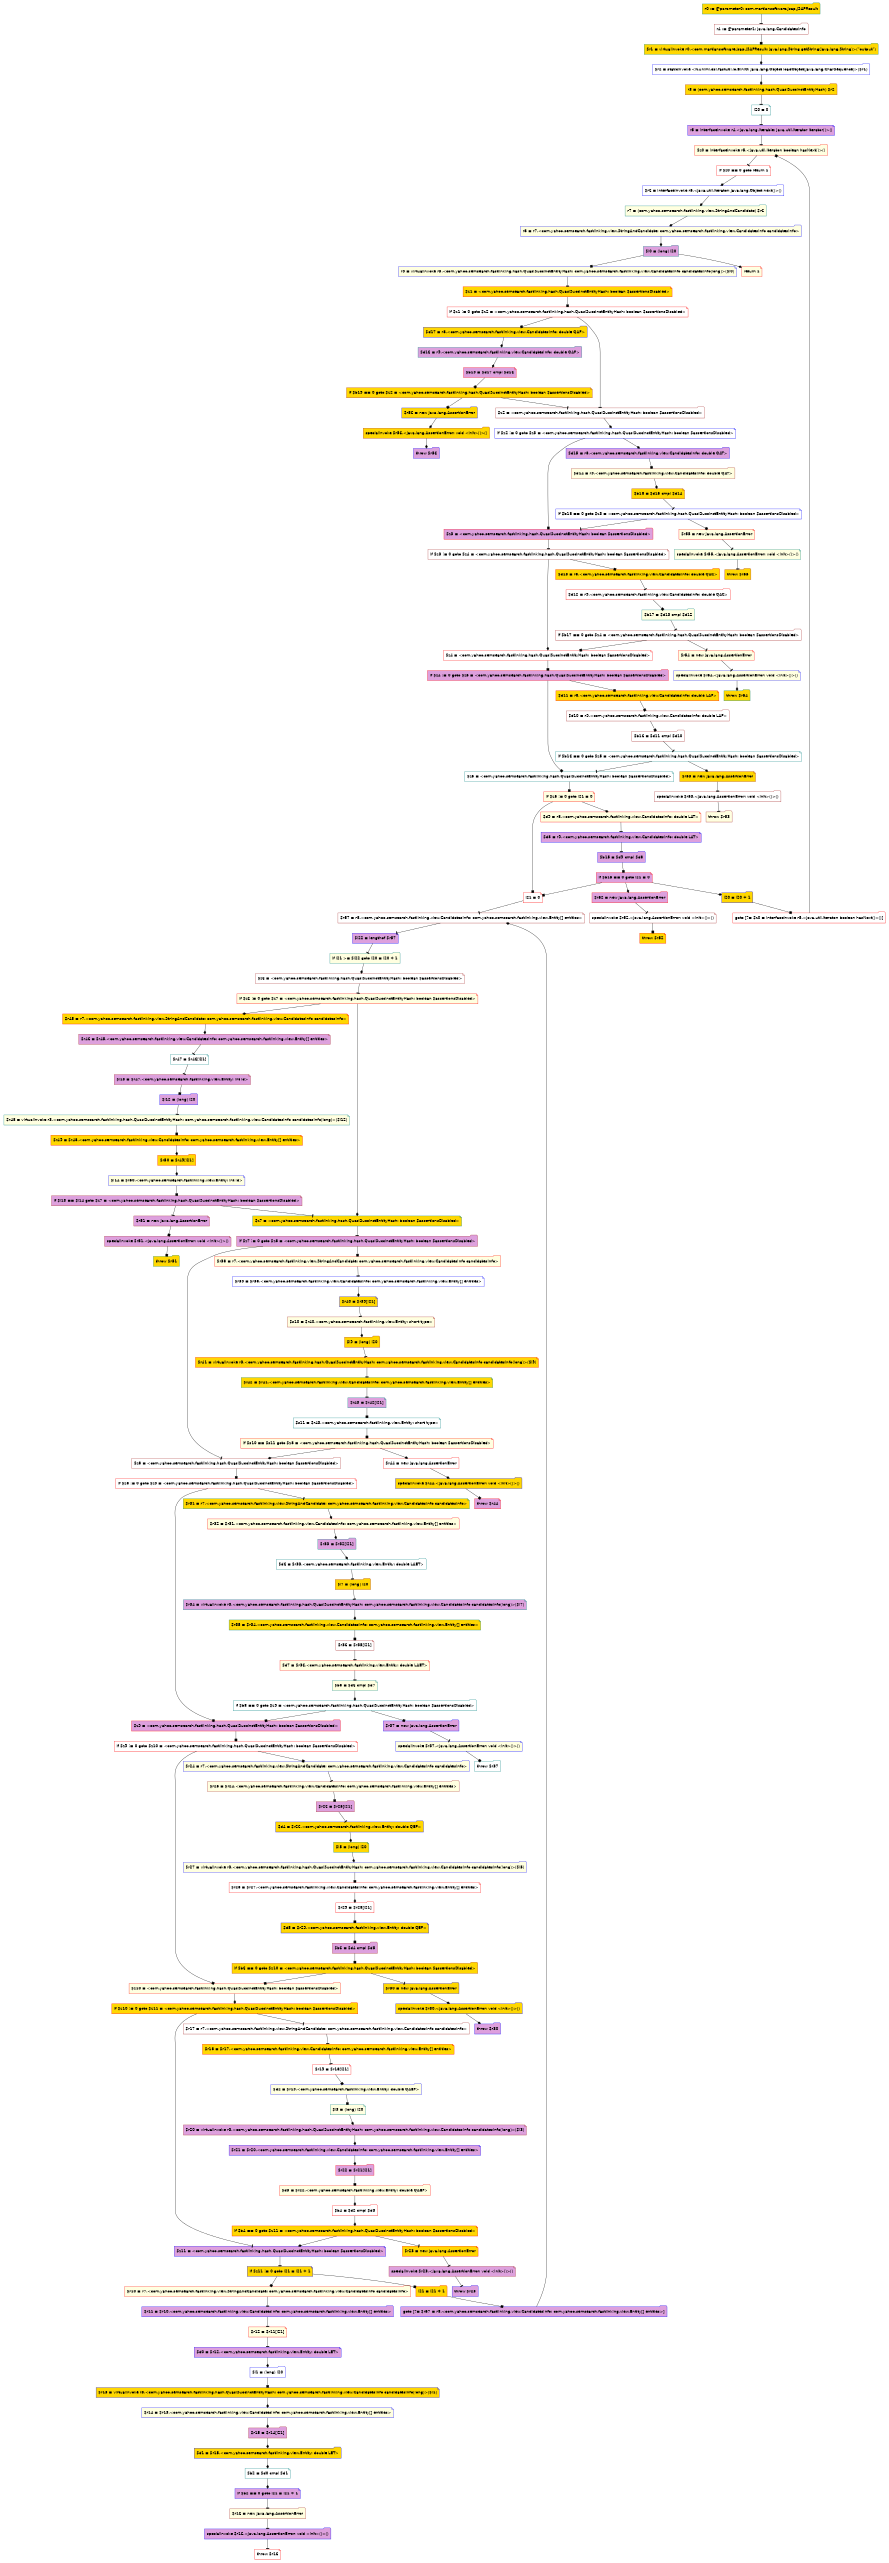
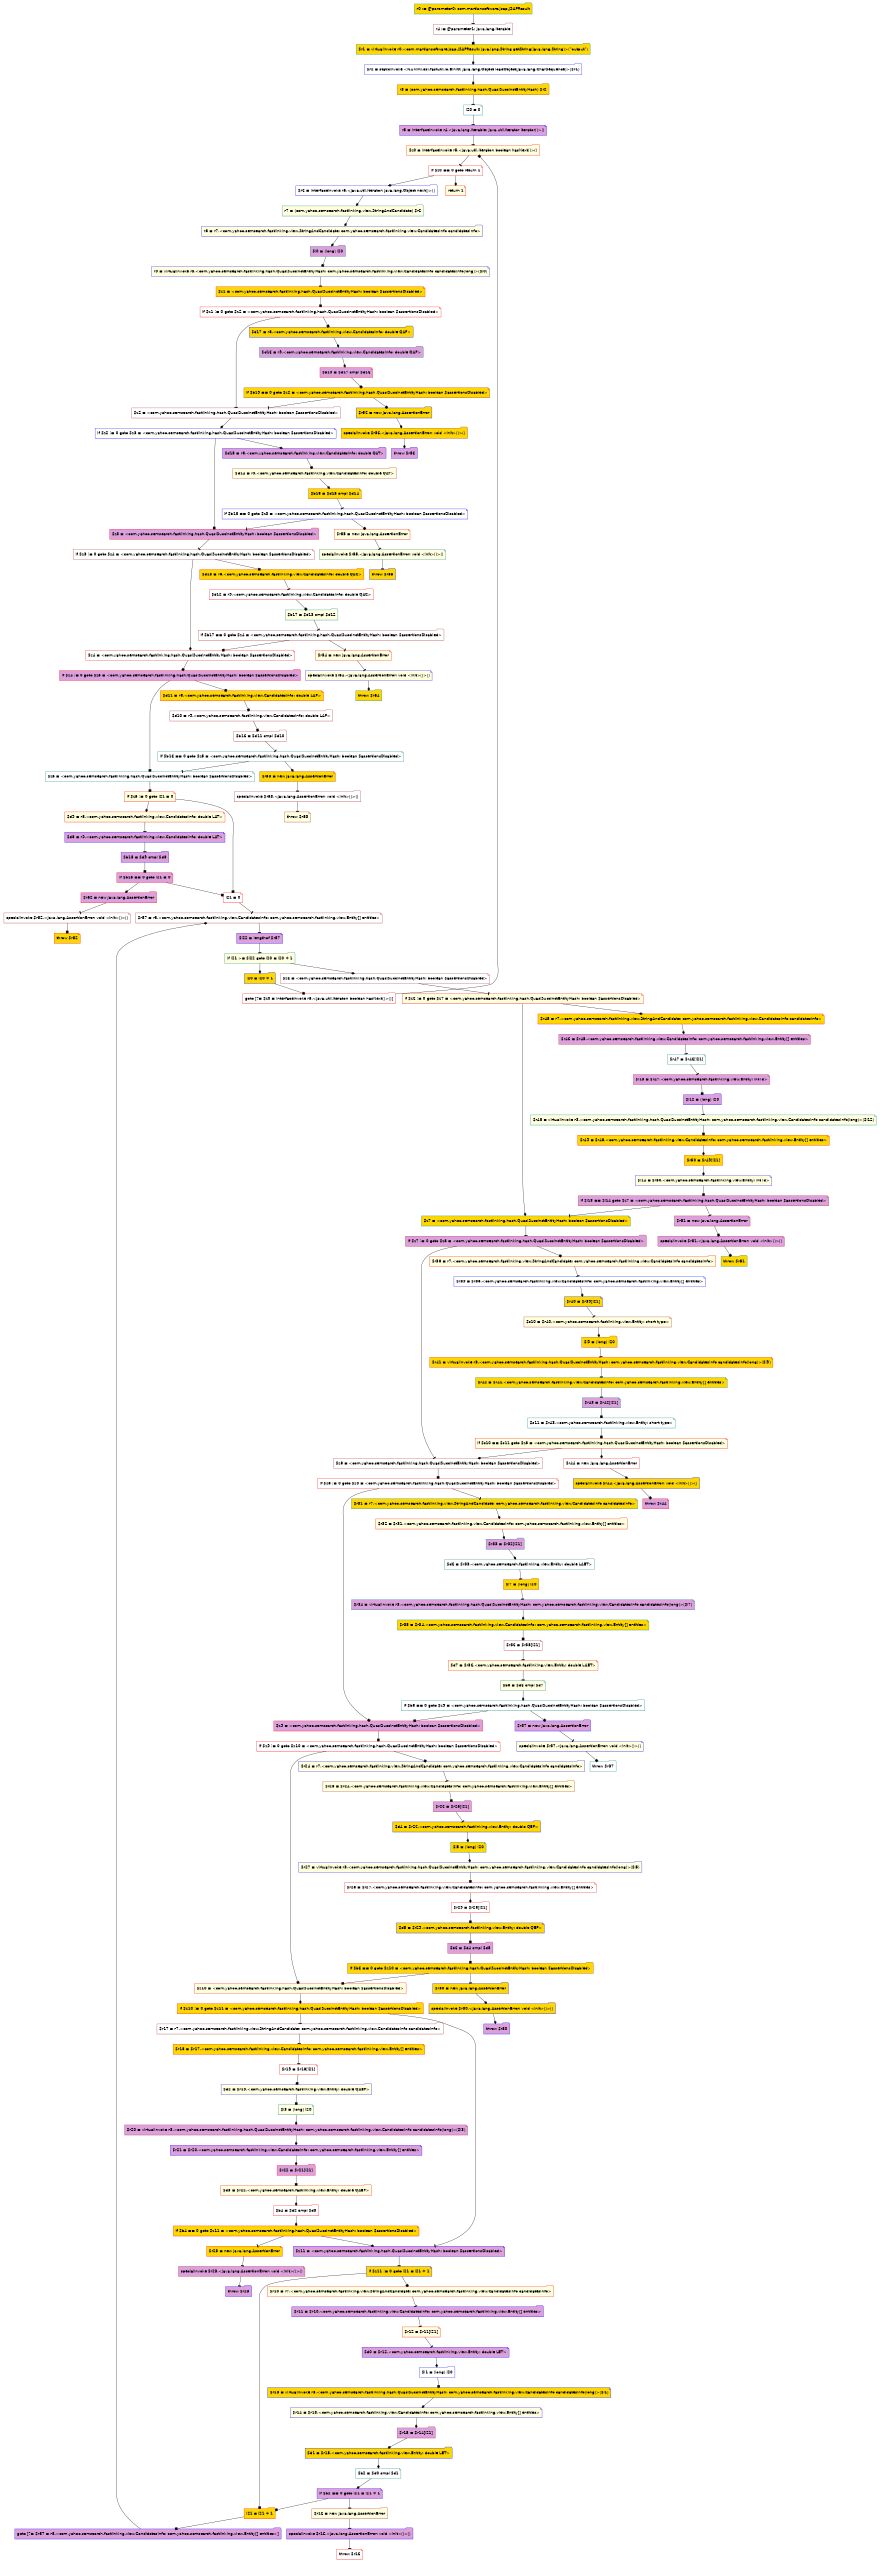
node "r4 := @parameter1: java.lang.CandidatesInfo": label "r4 := @parameter1: java.lang.CandidatesInfo" -> "r4 := @parameter1: java.lang.Iterable"
edge "$l0 = (long) i20" -> "return 1": now "if $z0 == 0 goto return 1" -> "return 1"
node "throw $r55": color brown -> blue
node "throw $r53": shape folder -> note
edge "if $b15 == 0 goto i21 = 0" -> "i20 = i20 + 1": now "if i21 >= $i22 goto i20 = i20 + 1" -> "i20 = i20 + 1"
edge "if $b2 == 0 goto i21 = i21 + 1" -> "i21 = i21 + 1": added
